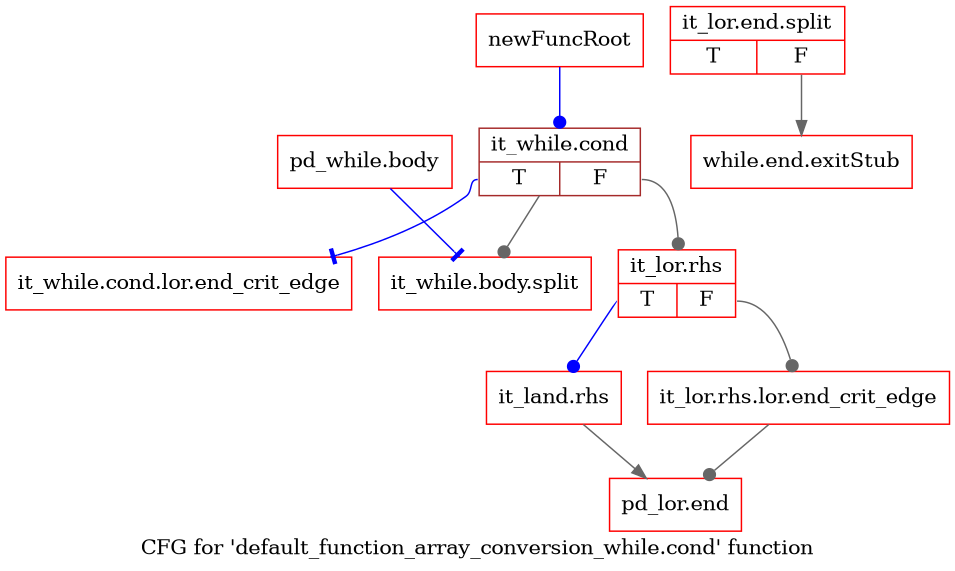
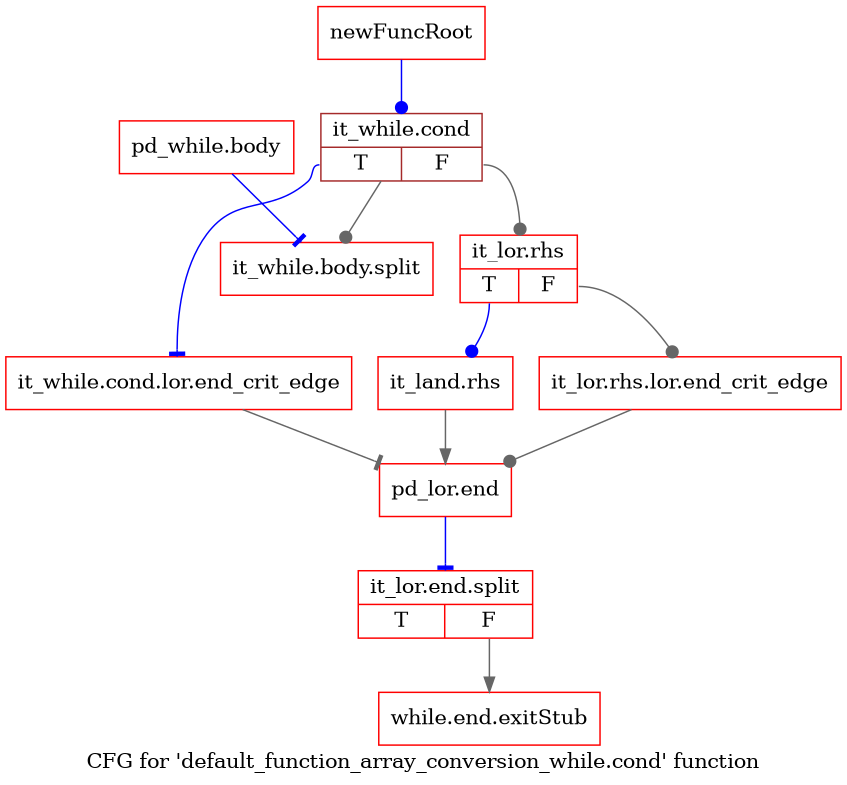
edge "it_while.cond.lor.end_crit_edge" -> "pd_lor.end": added
edge "pd_lor.end" -> "it_lor.end.split": added
